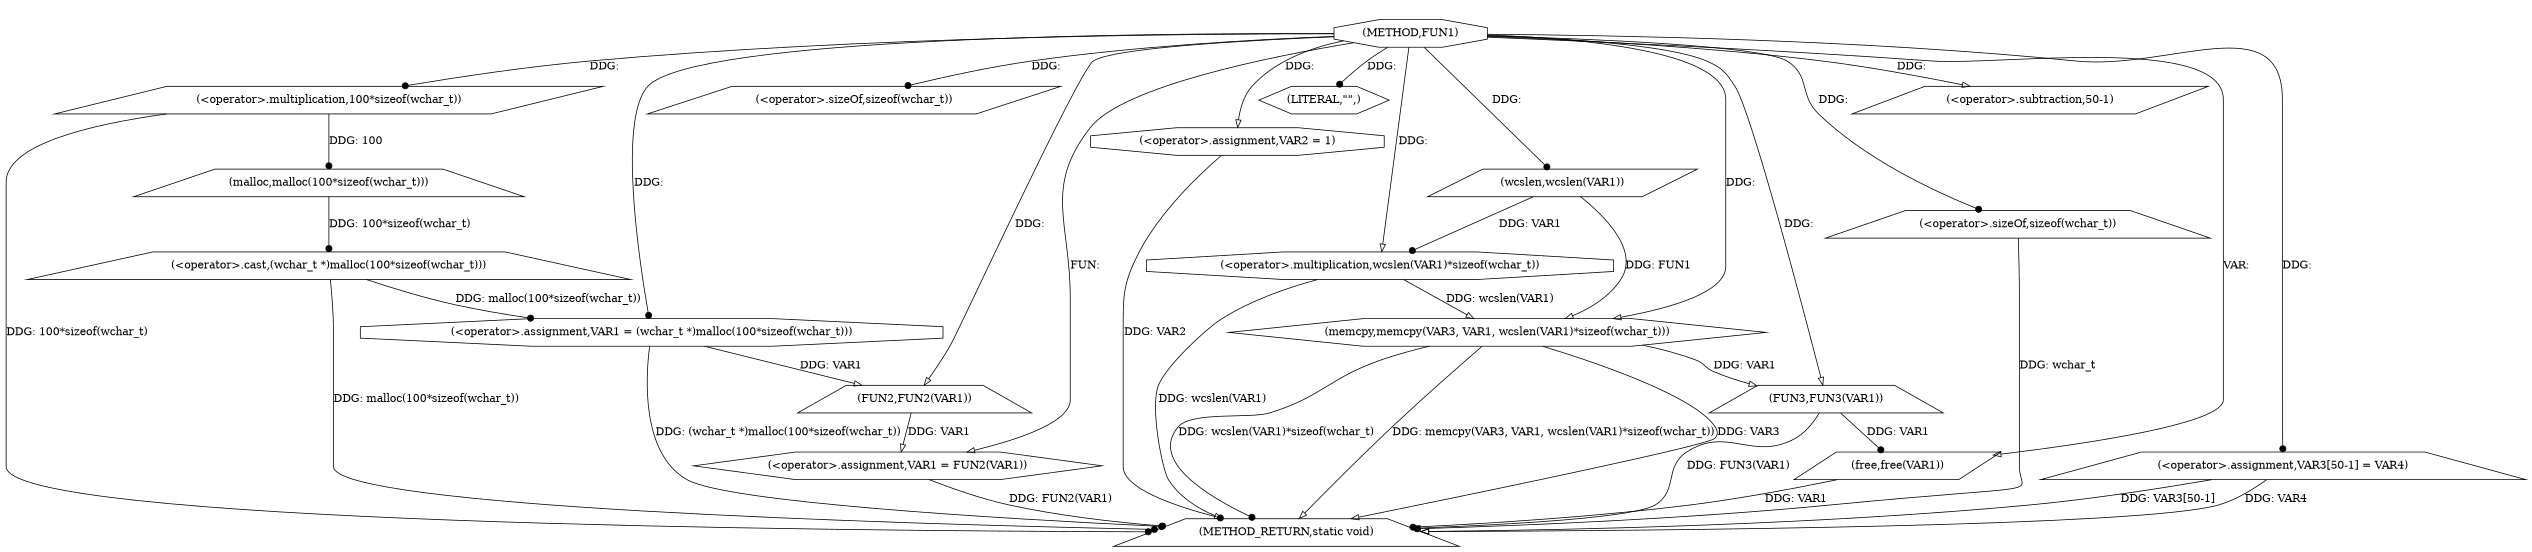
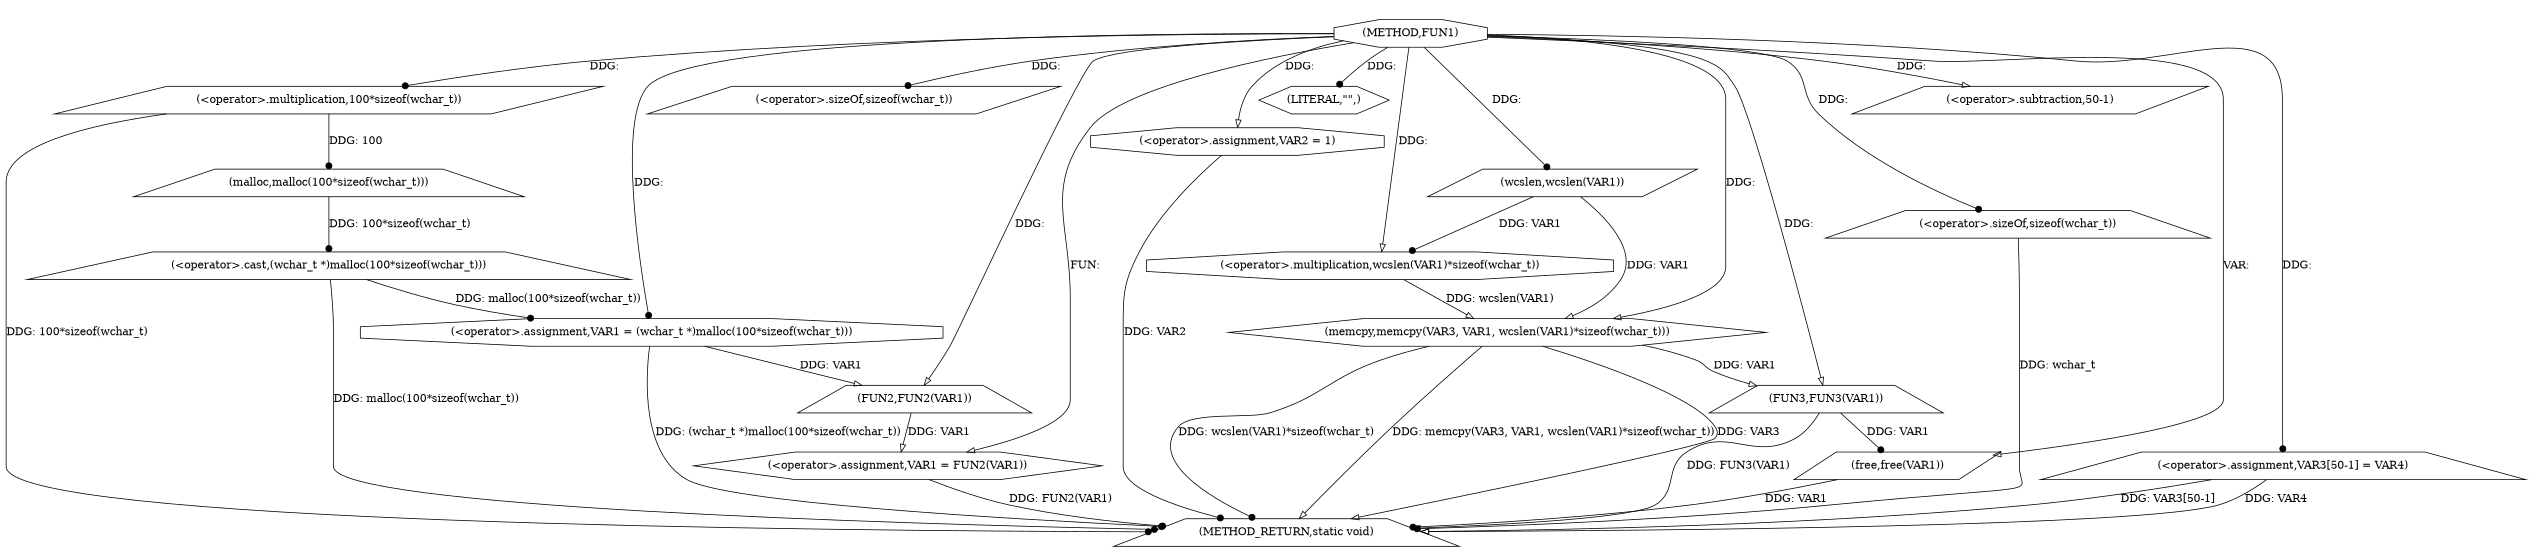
edge "(wcslen,wcslen(VAR1))" -> "(memcpy,memcpy(VAR3, VAR1, wcslen(VAR1)*sizeof(wchar_t)))": label "DDG: FUN1" -> "DDG: VAR1"
edge "(<operator>.multiplication,wcslen(VAR1)*sizeof(wchar_t))" -> "(METHOD_RETURN,static void)": removed, label "DDG: wcslen(VAR1)"
